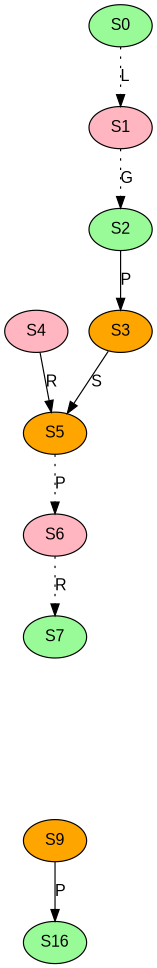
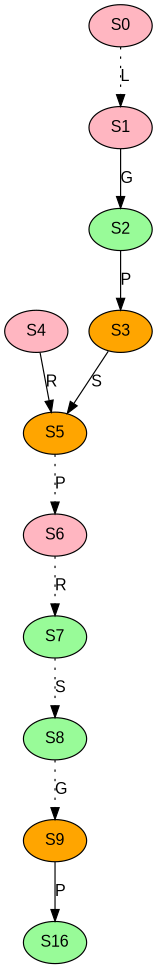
node "S0": fillcolor palegreen -> lightpink
edge "S1" -> "S2": style dotted -> solid
node "S8": added
